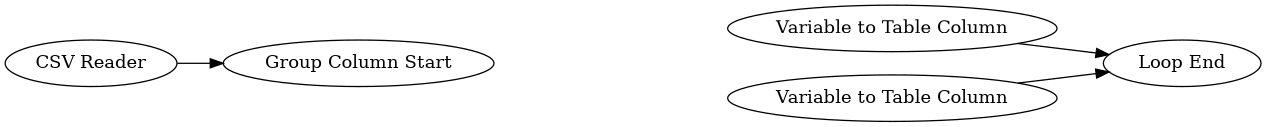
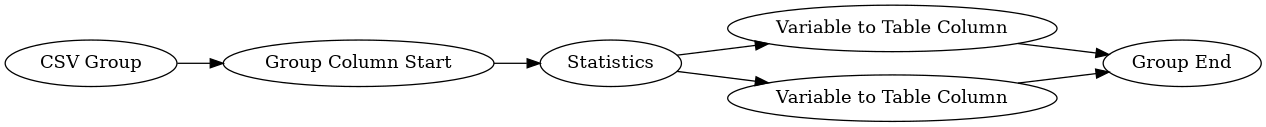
node "CSV Reader": label "CSV Reader" -> "CSV Group"
node "Statistics": added
node "Loop End": label "Loop End" -> "Group End"
